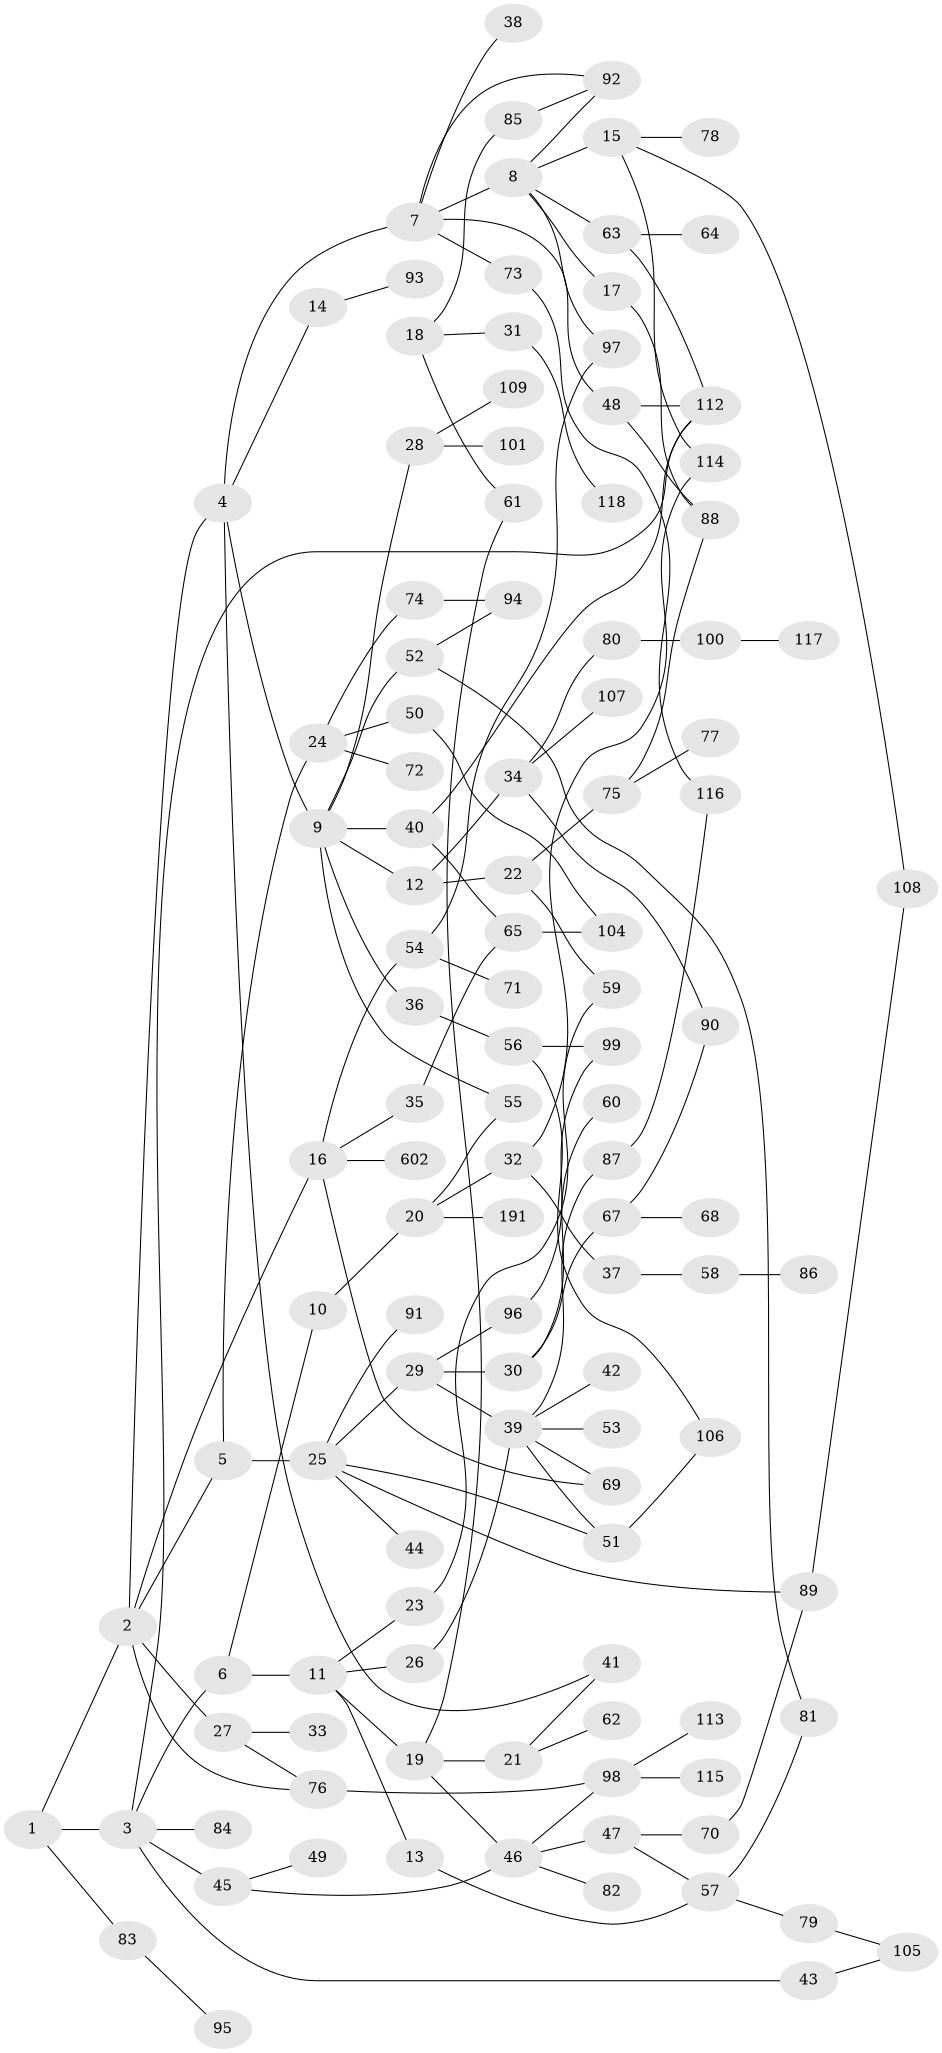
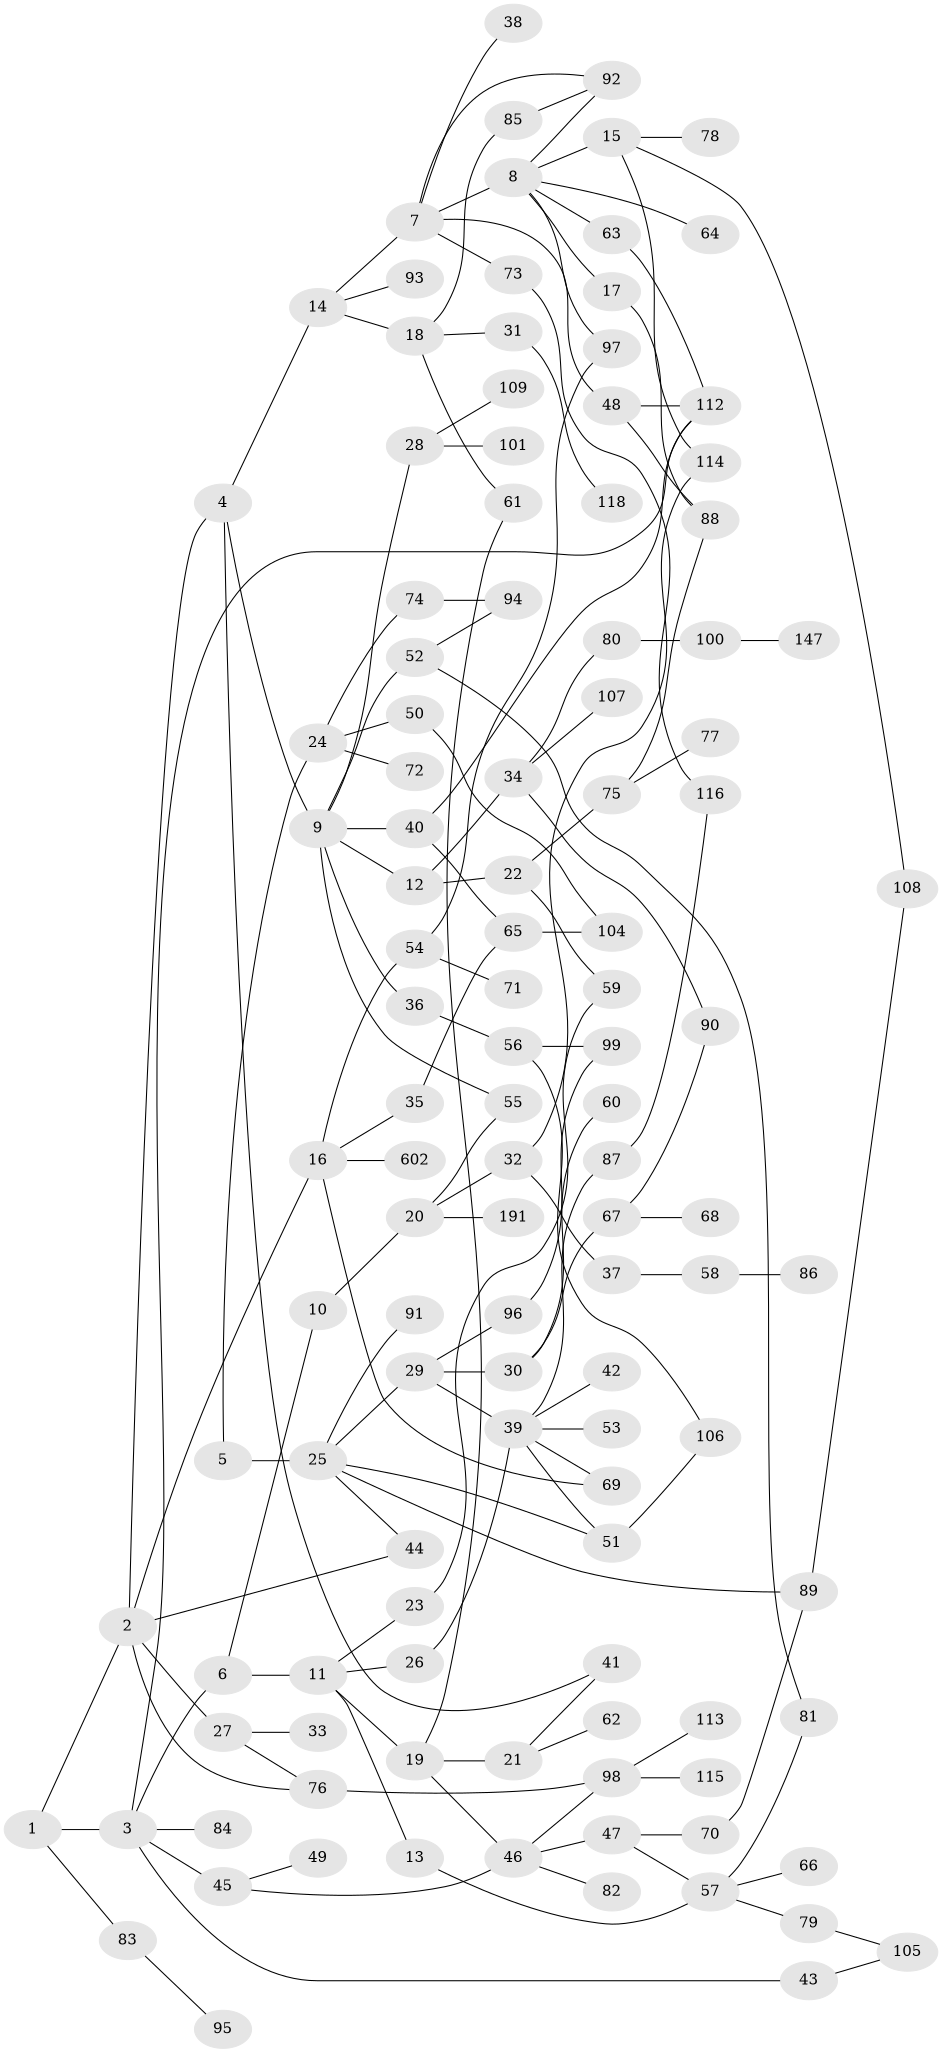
edge "63" -- "64": now "8" -- "64"
edge "14" -- "18": added
edge "7" -- "4": now "7" -- "14"
node "117": label "117" -> "147"
edge "5" -- "2": now "44" -- "2"
node "66": added
